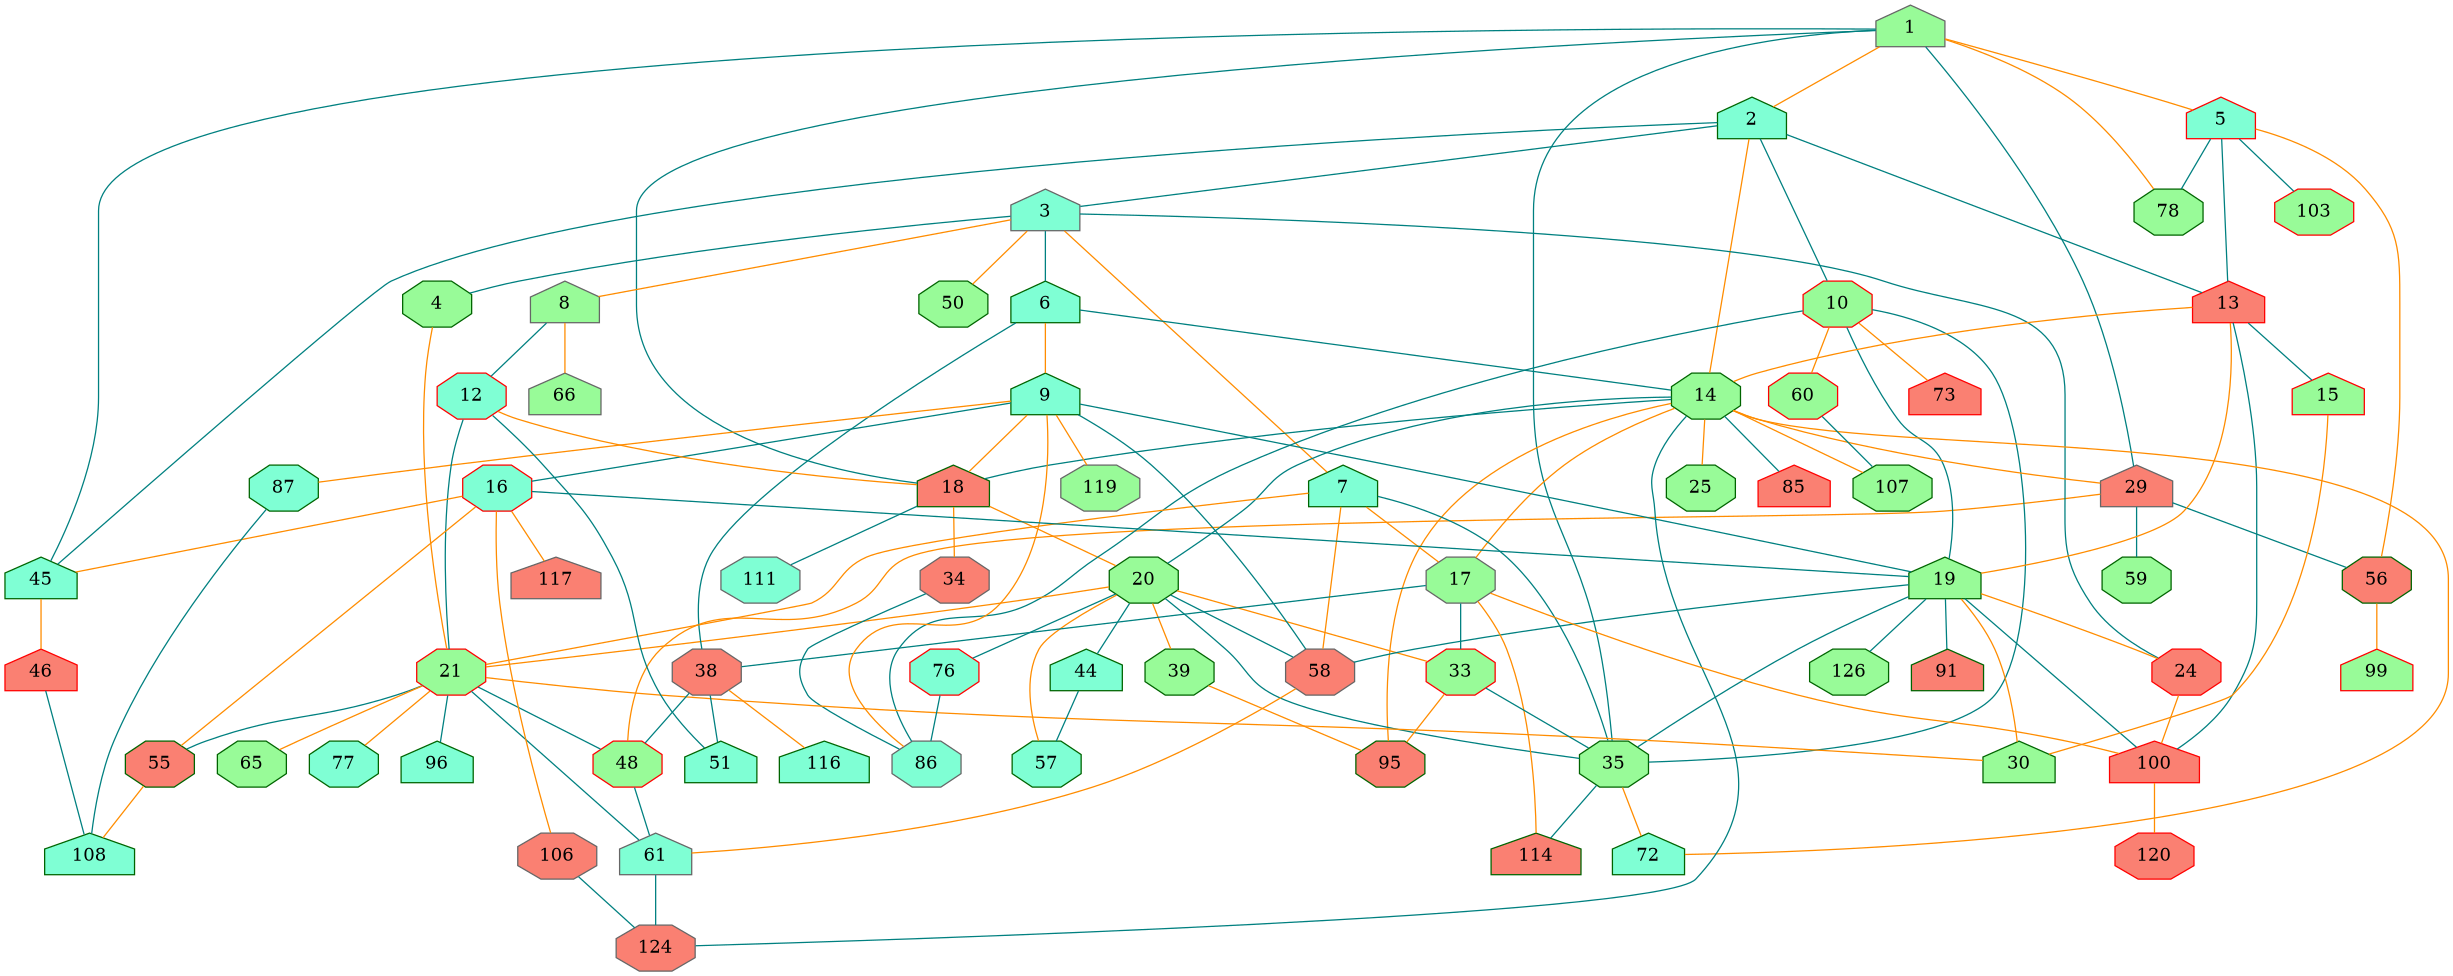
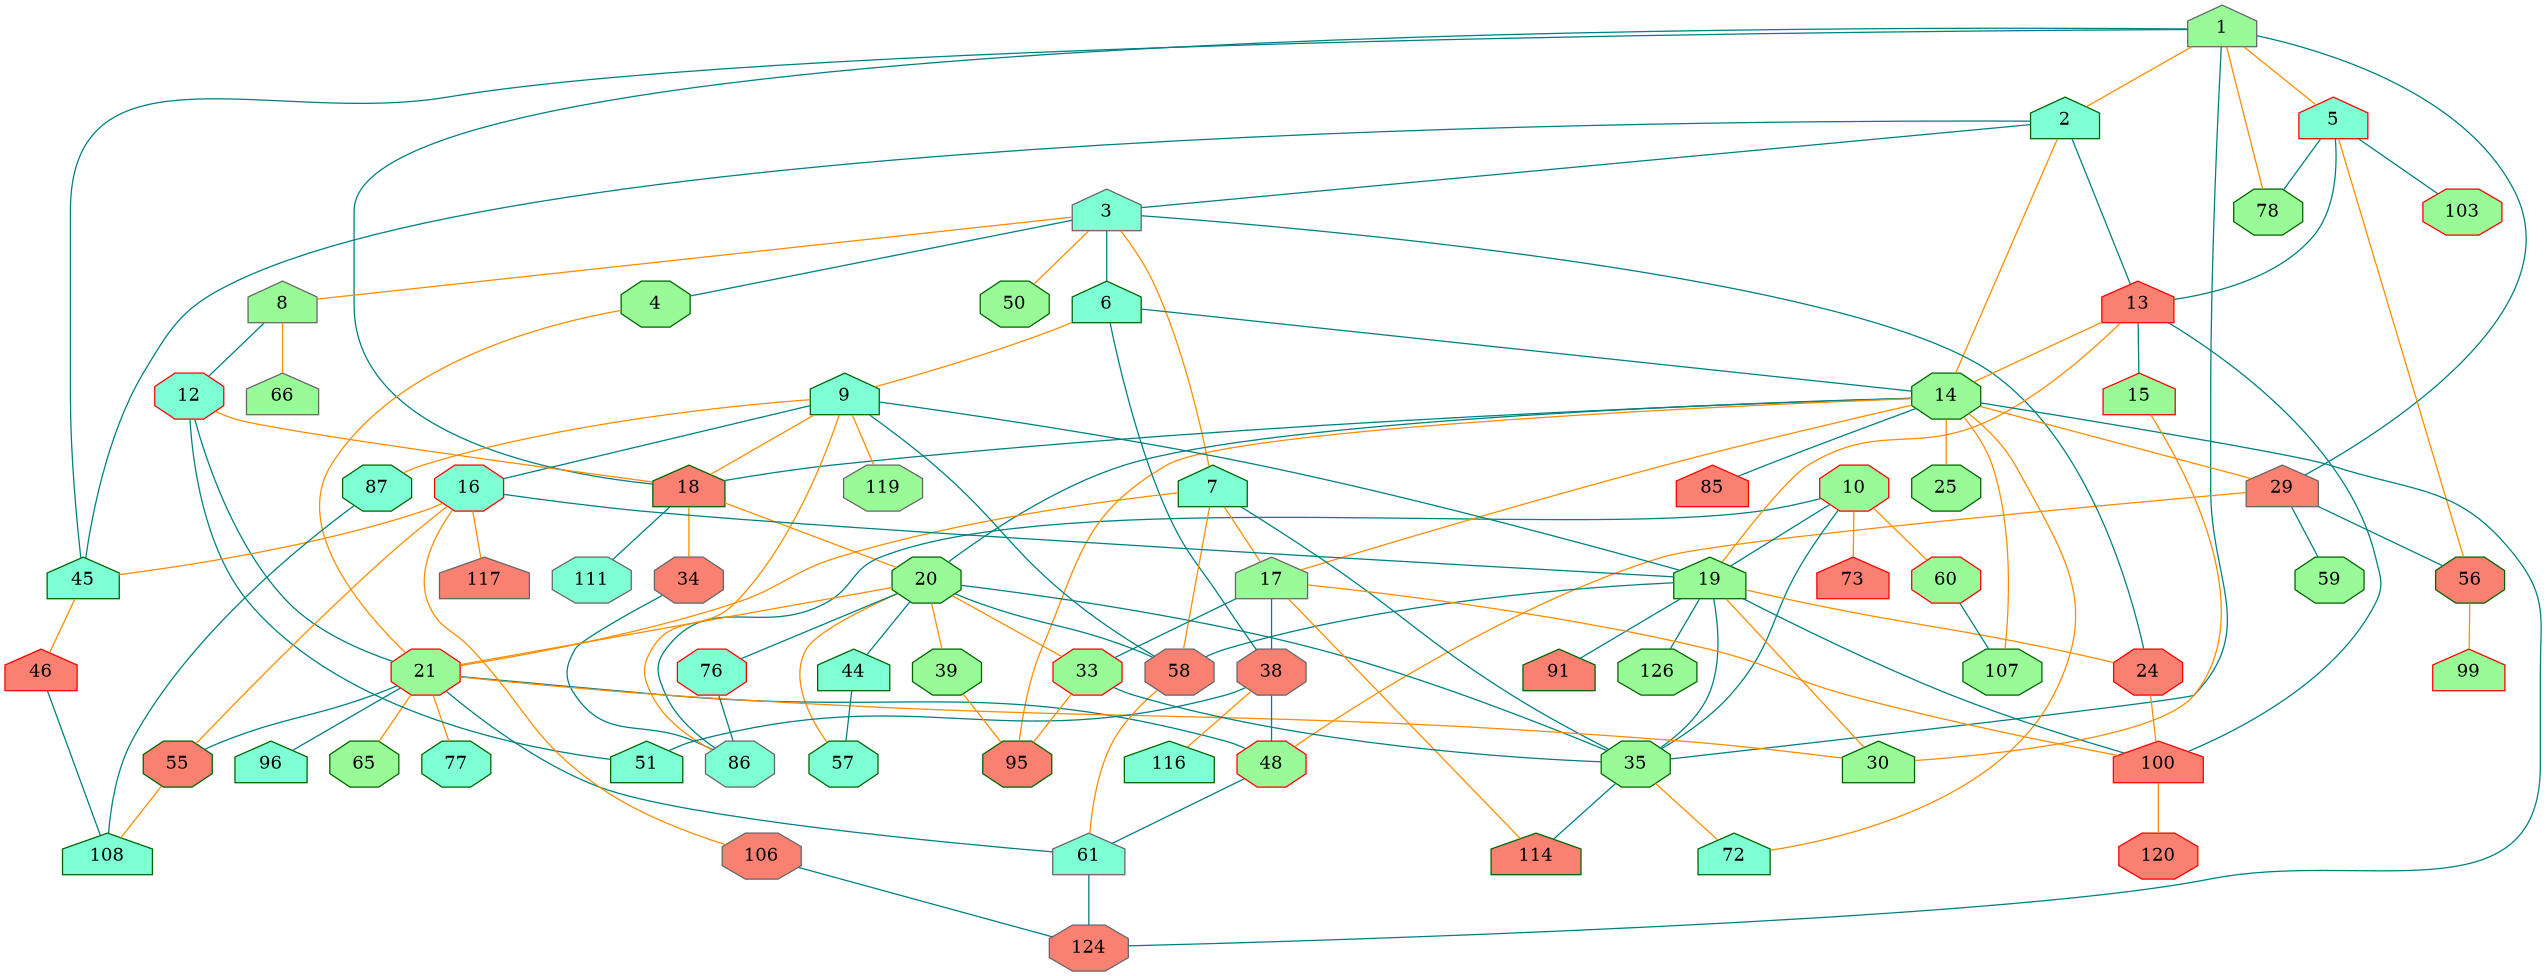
edge "2" -- "10": removed
node "17": shape octagon -> house
